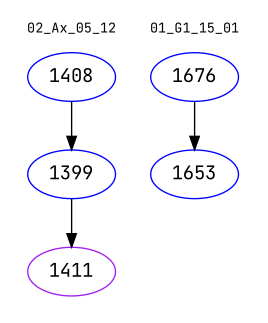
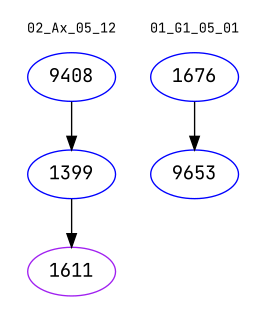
cluster "01_G1_15_01": label "01_G1_15_01" -> "01_G1_05_01"
node "1408": label "1408" -> "9408"
node "1653": label "1653" -> "9653"
node "1411": label "1411" -> "1611"
